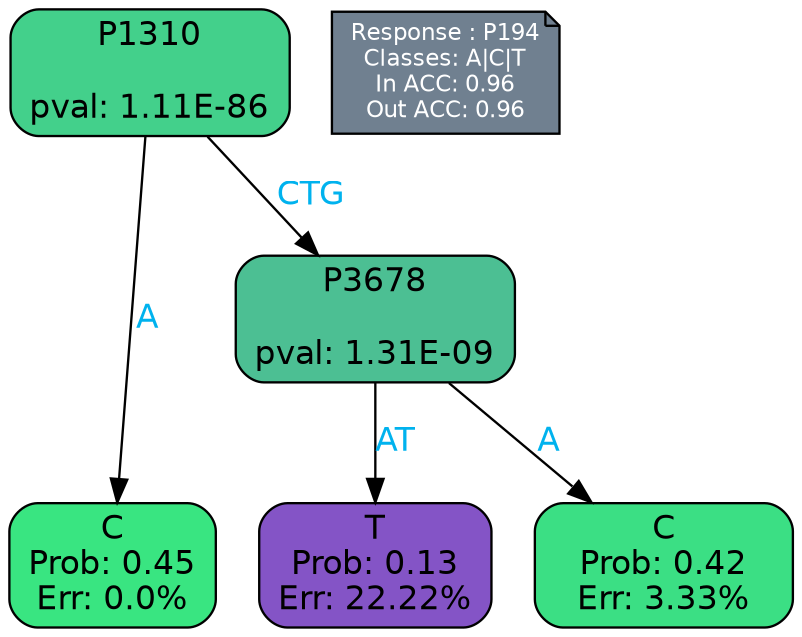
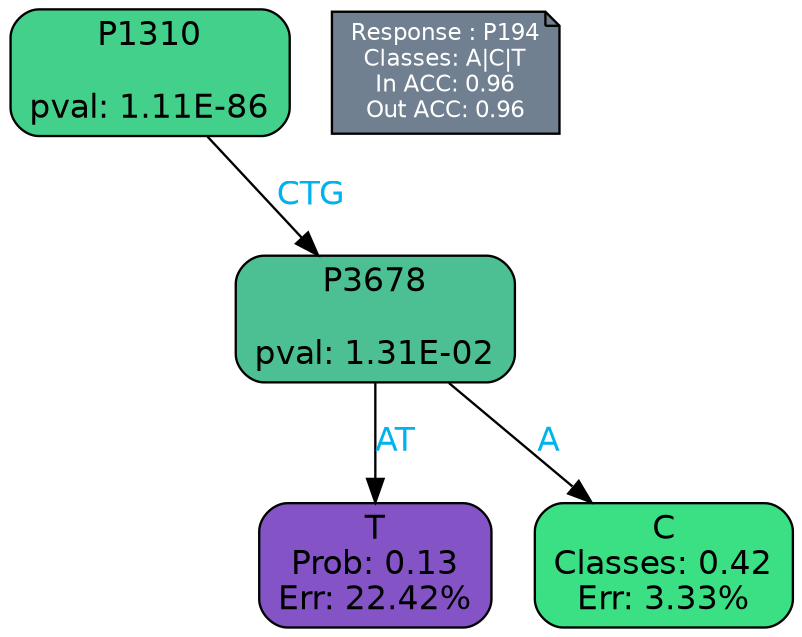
node "P3678 pval: 1.31E-09": label "P3678 pval: 1.31E-09" -> "P3678 pval: 1.31E-02"
node "C Prob: 0.45 Err: 0.0%": removed
node "T Prob: 0.13 Err: 22.22%": label "T Prob: 0.13 Err: 22.22%" -> "T Prob: 0.13 Err: 22.42%"
node "C Prob: 0.42 Err: 3.33%": label "C Prob: 0.42 Err: 3.33%" -> "C Classes: 0.42 Err: 3.33%"
